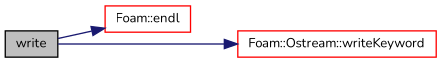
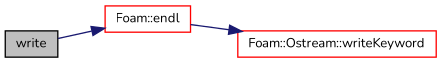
edge "write" -> "Foam::Ostream::writeKeyword": now "Foam::endl" -> "Foam::Ostream::writeKeyword"
